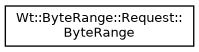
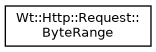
node "Wt::ByteRange::Request:: ByteRange": label "Wt::ByteRange::Request:: ByteRange" -> "Wt::Http::Request:: ByteRange"
